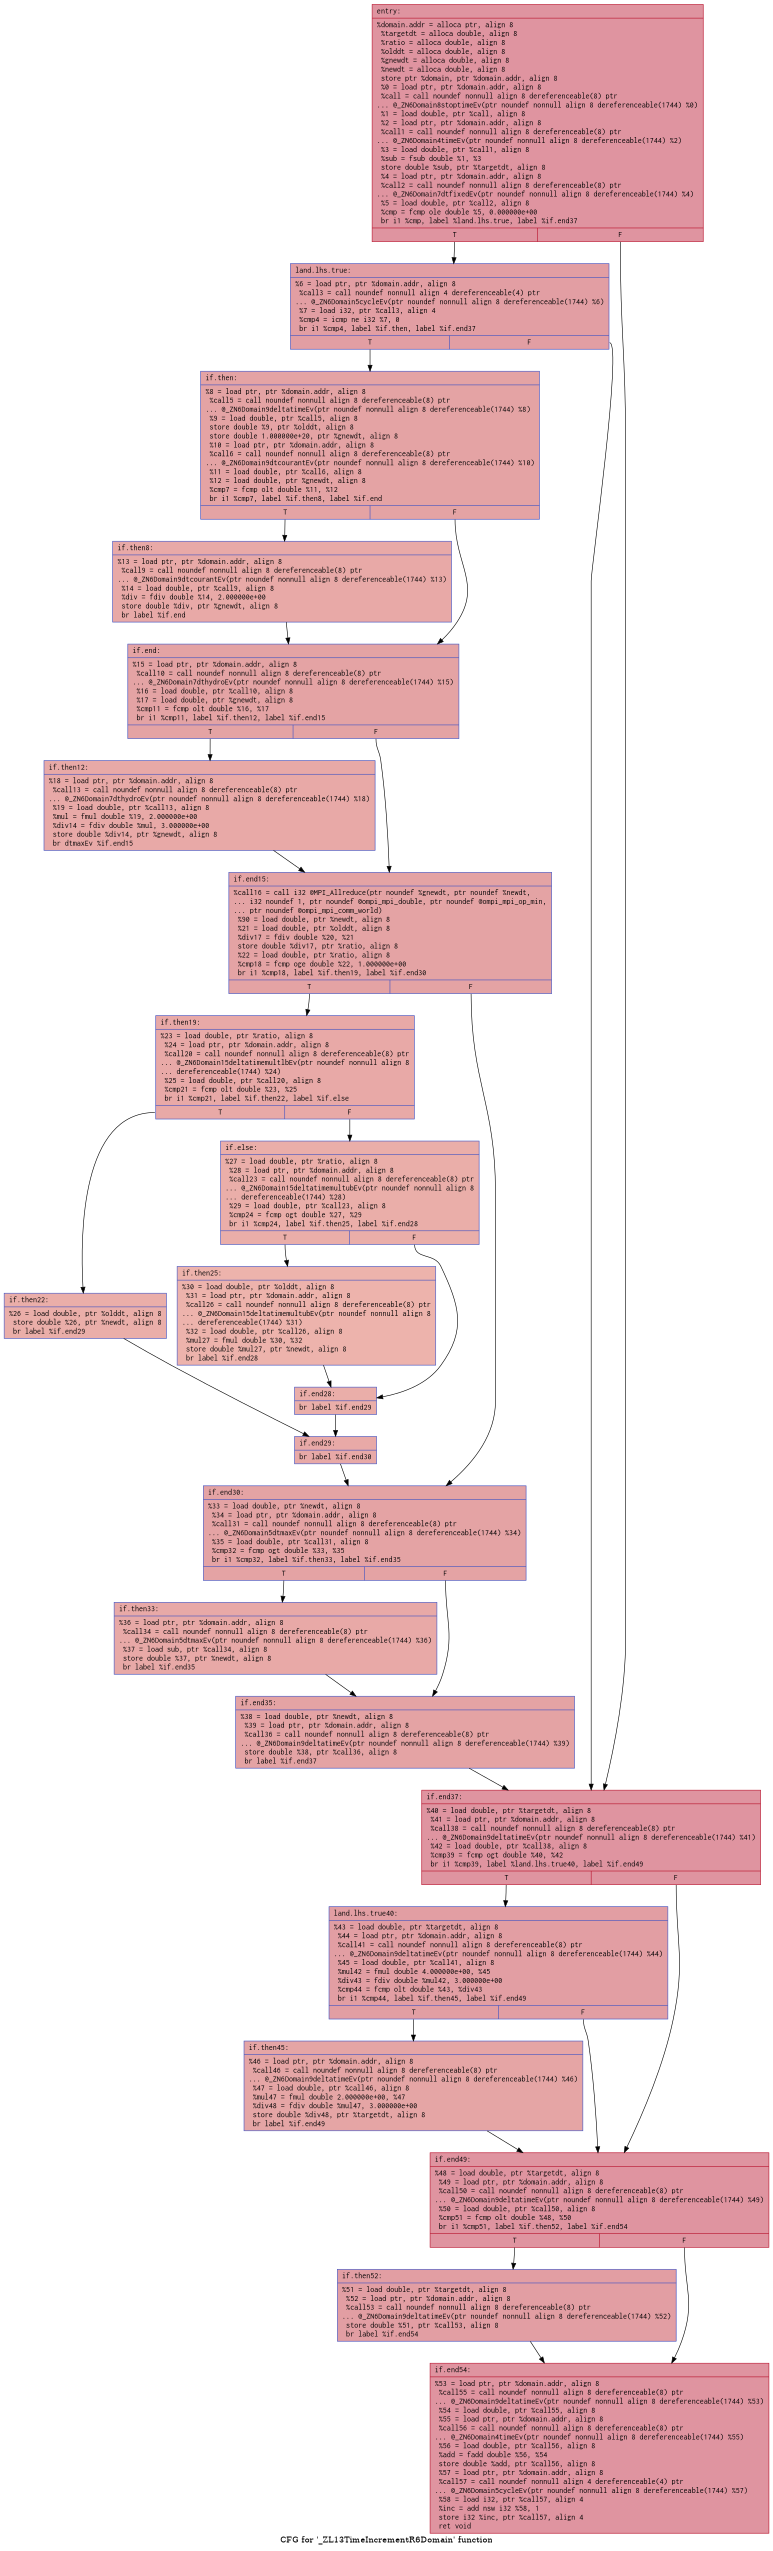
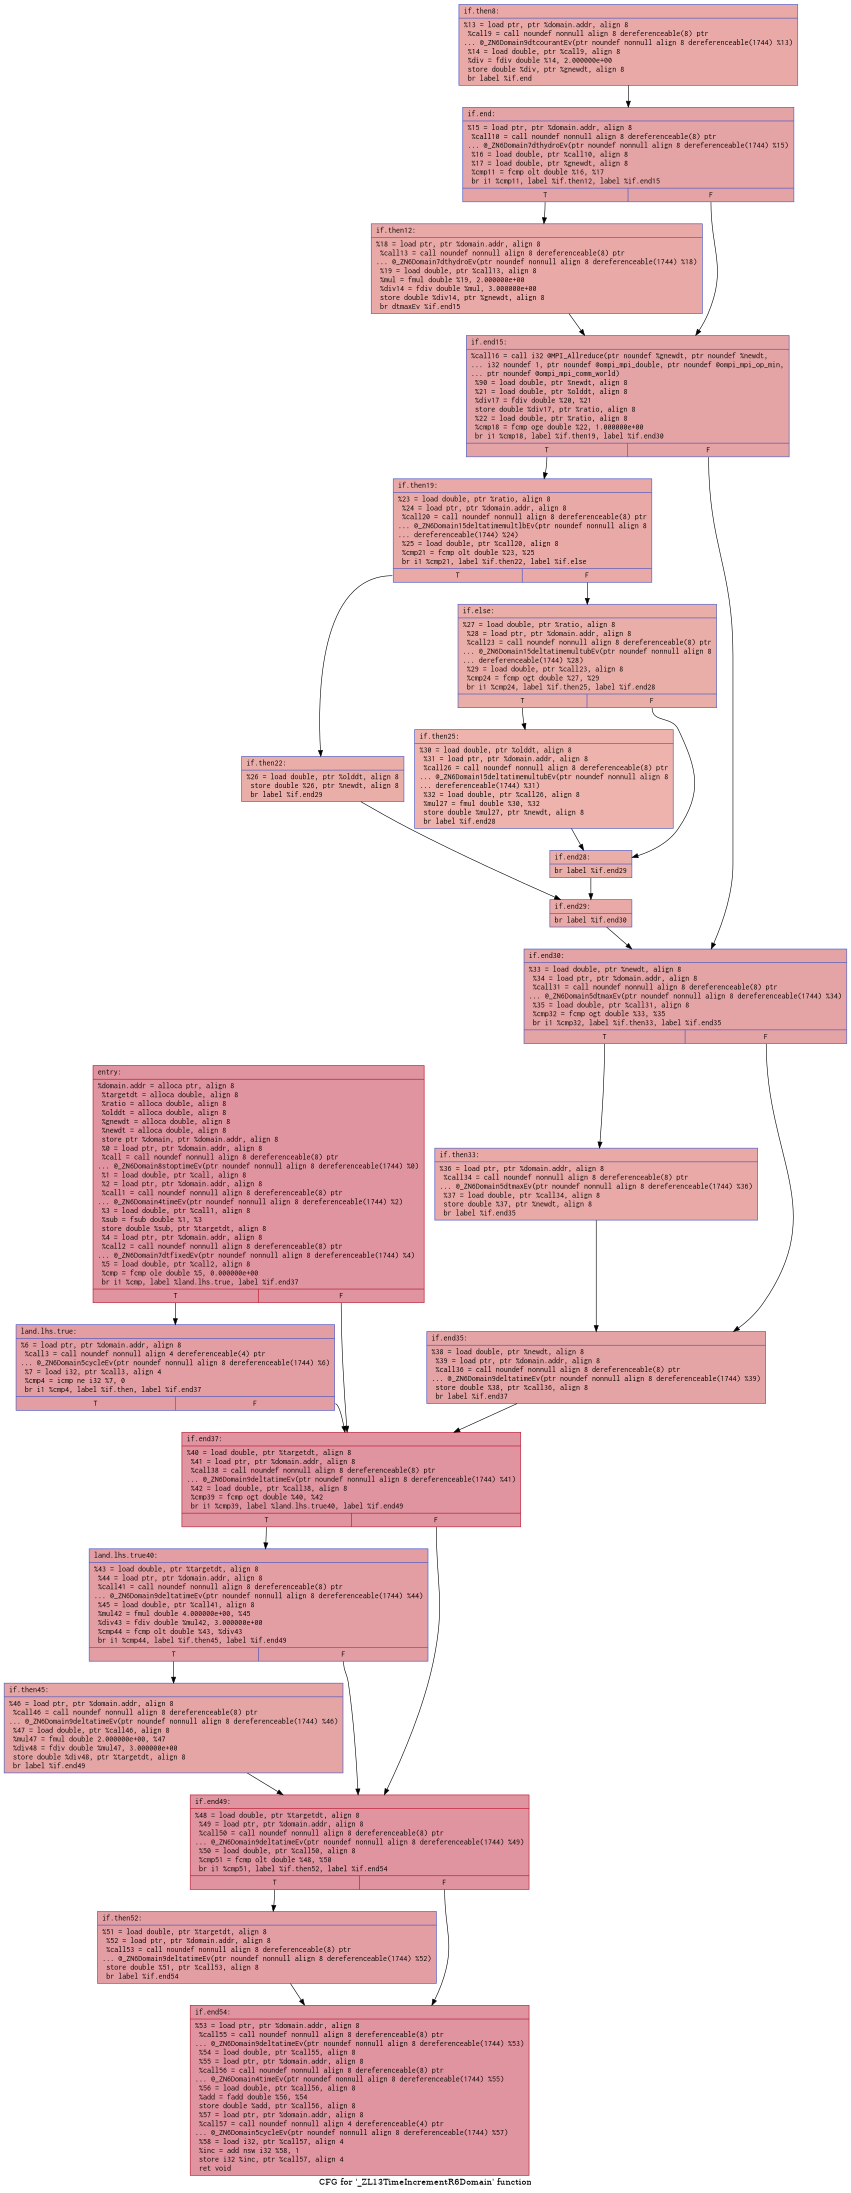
node "if.then:": removed
node "if.then33:": text "%37 = load sub, ptr %call34, align 8" -> "%37 = load double, ptr %call34, align 8"
